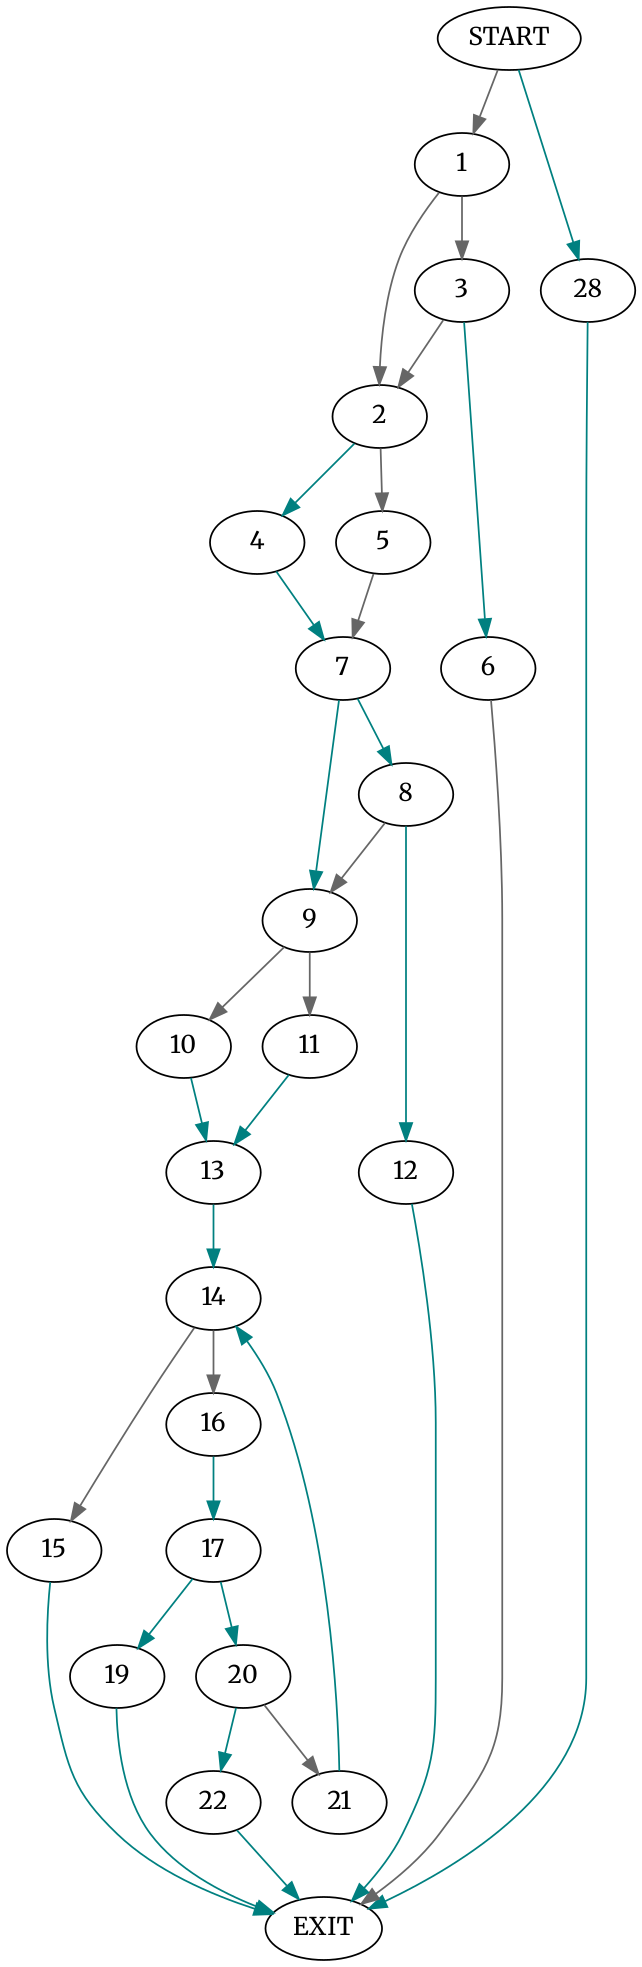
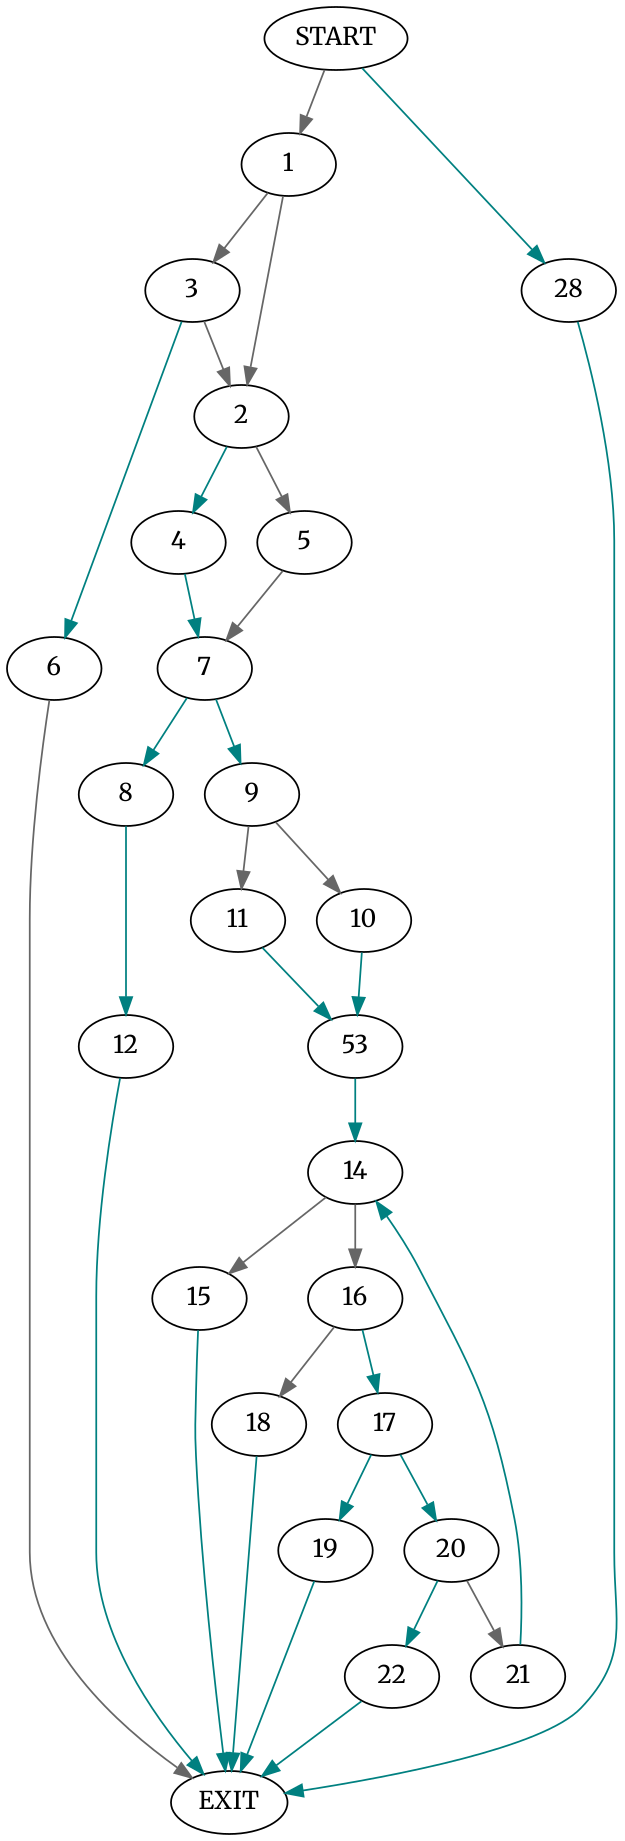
edge "8" -> "9": removed
node "13": label "13" -> "53"
node "18": added
